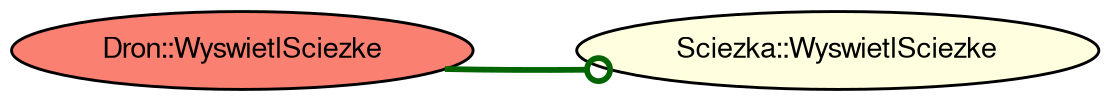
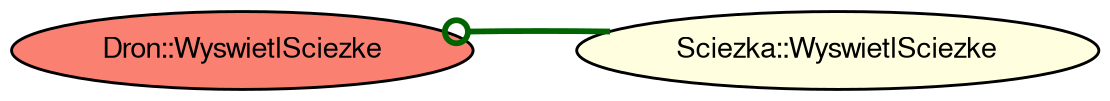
edge "Dron::WyswietlSciezke" -> "Sciezka::WyswietlSciezke": reversed
